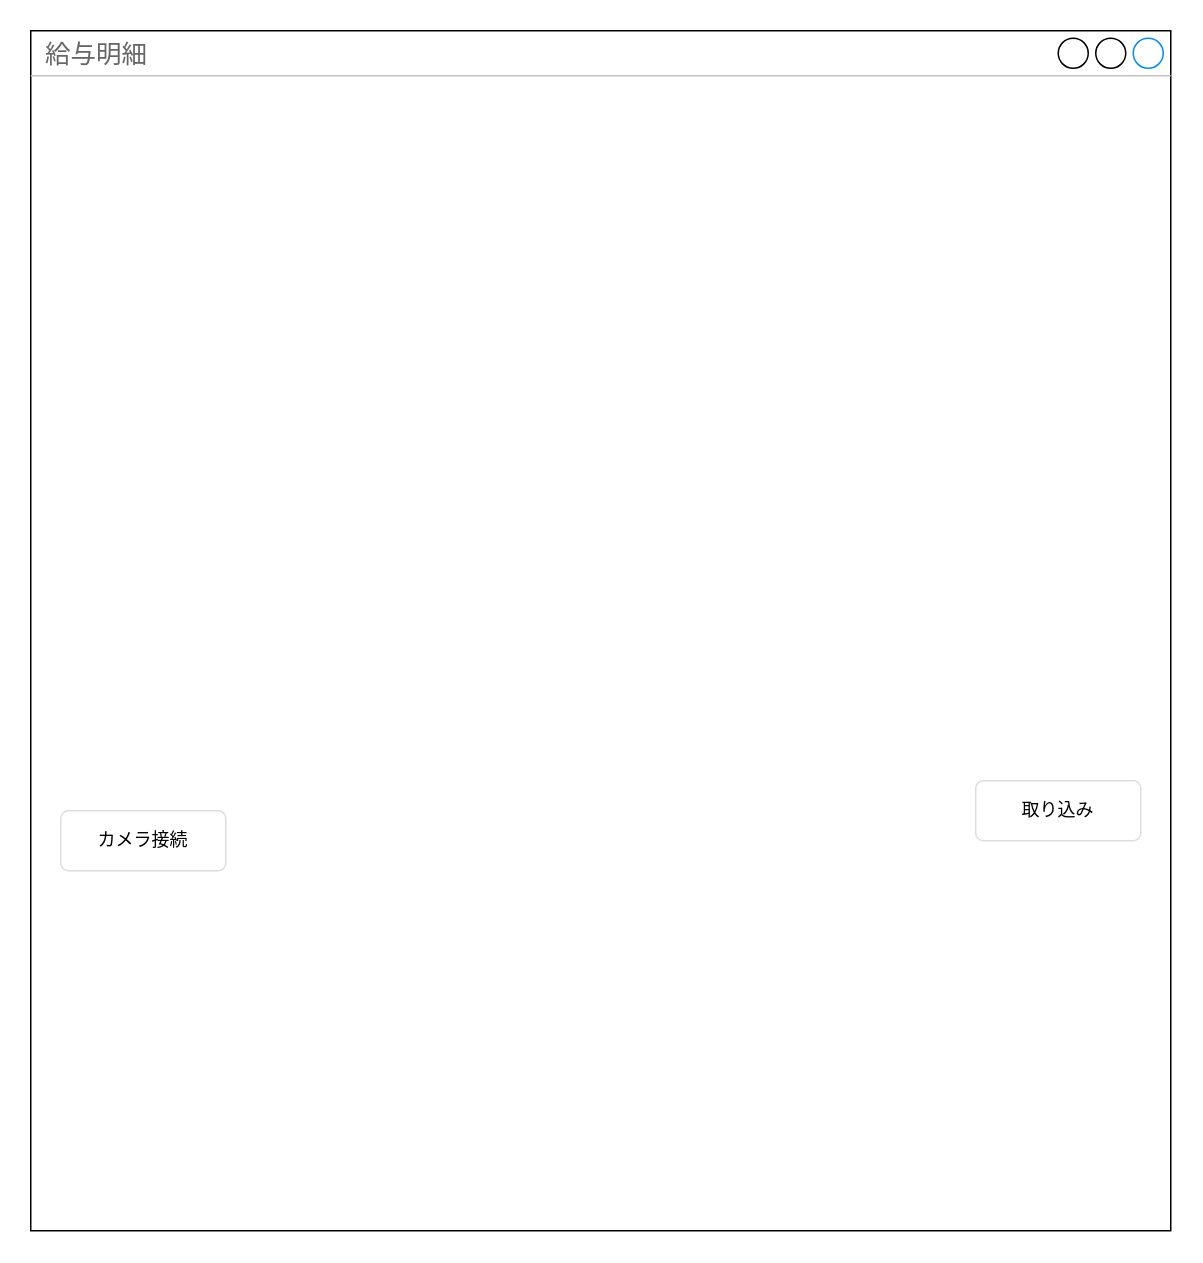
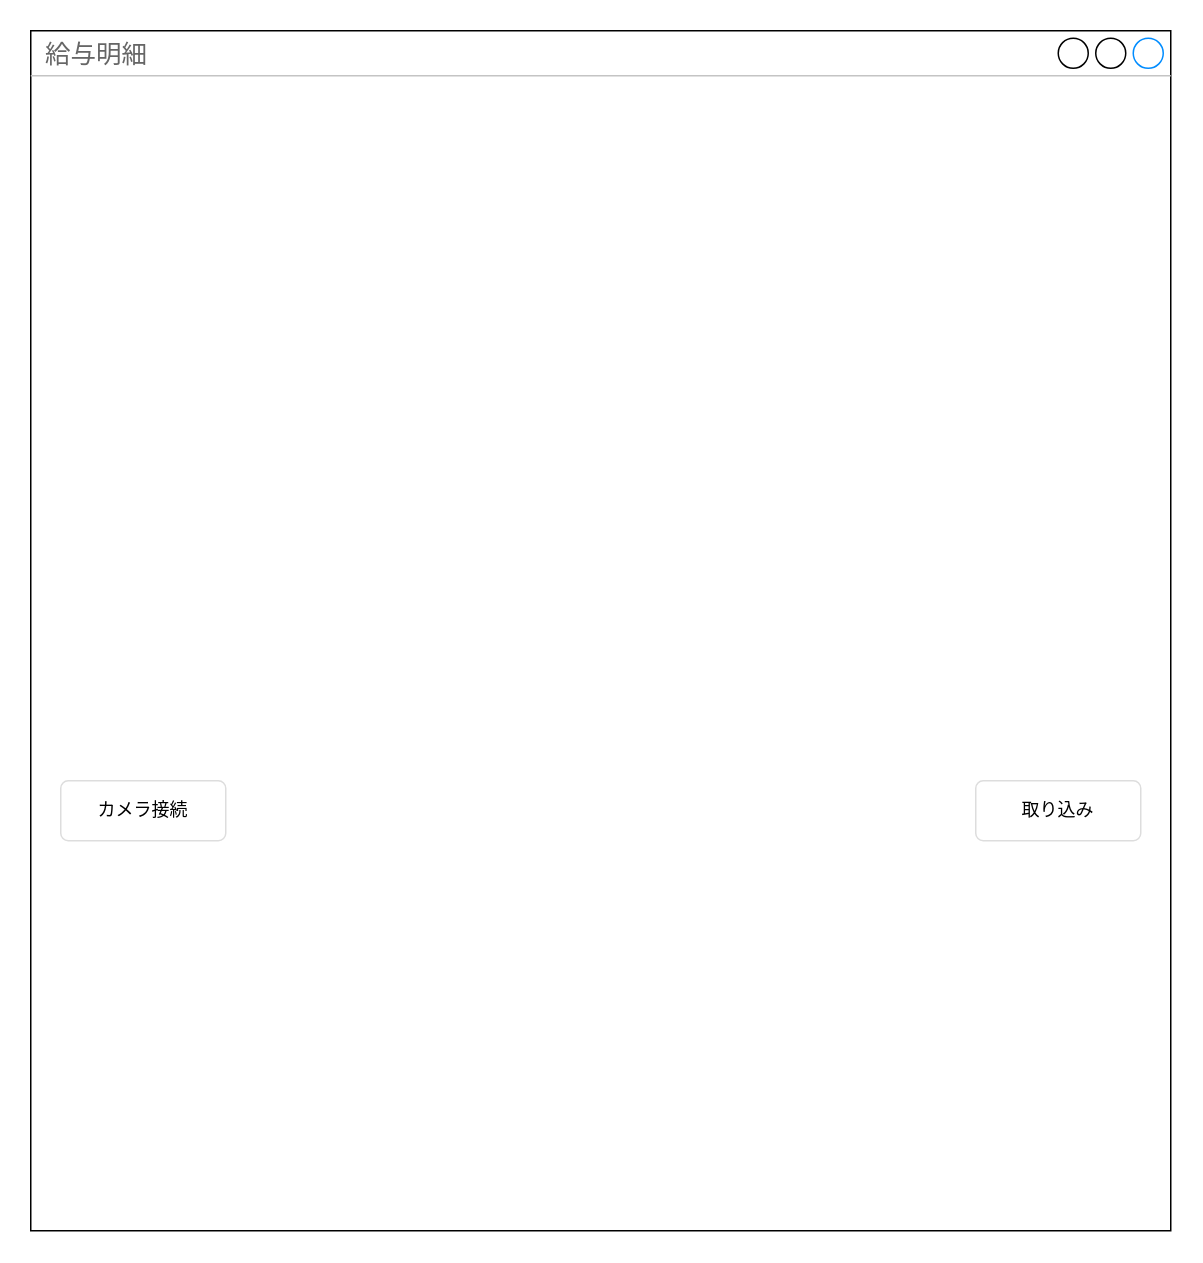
node "カメラ接続": moved (143, 841) -> (143, 811)
